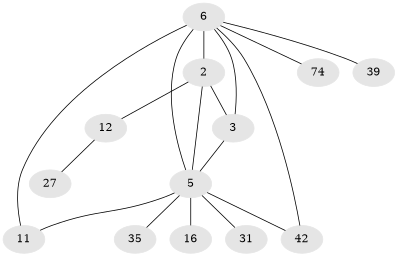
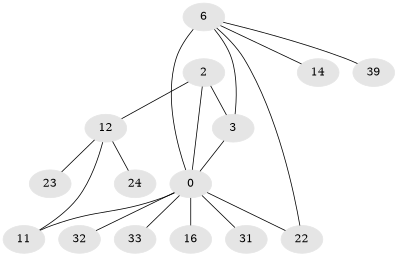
edge "6" -- "2": removed
node "74": label "74" -> "14"
edge "6" -- "11": now "12" -- "11"
node "27": label "27" -> "23"
node "24": added
node "5": label "5" -> "0"
node "32": added
node "35": label "35" -> "33"
node "42": label "42" -> "22"
